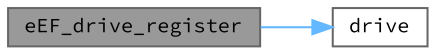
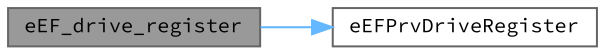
node "drive": label "drive" -> "eEFPrvDriveRegister"
